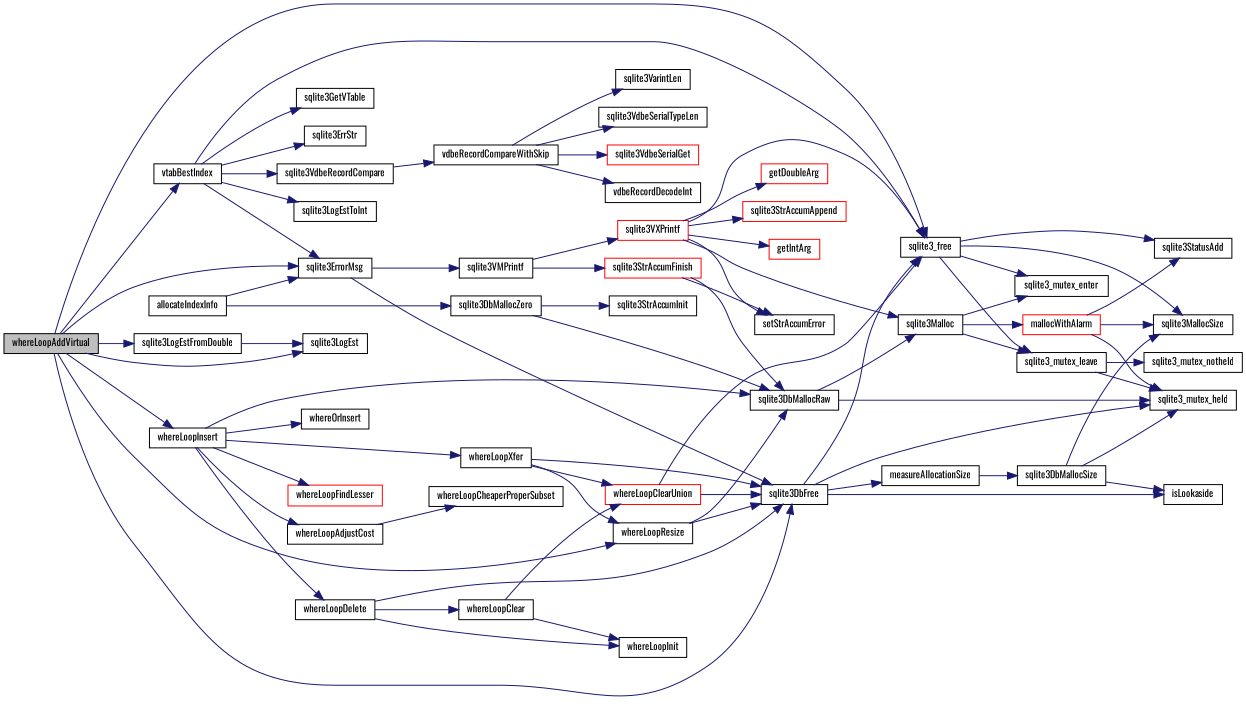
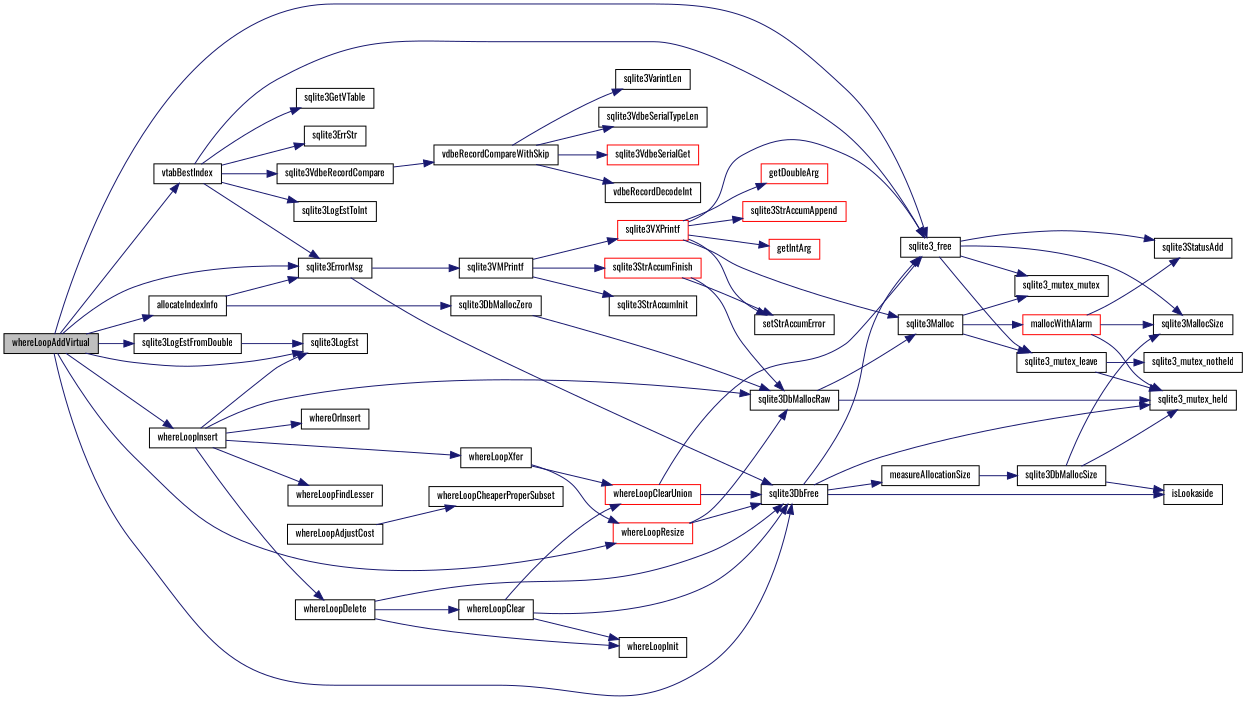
node "sqlite3_mutex_enter": label "sqlite3_mutex_enter" -> "sqlite3_mutex_mutex"
edge "sqlite3DbMallocZero" -> "sqlite3StrAccumInit": now "sqlite3VMPrintf" -> "sqlite3StrAccumInit"
edge "whereLoopAddVirtual" -> "allocateIndexInfo": added
edge "whereLoopXfer" -> "sqlite3DbFree": now "whereLoopClear" -> "sqlite3DbFree"
edge "whereLoopInsert" -> "whereLoopAdjustCost": now "whereLoopInsert" -> "sqlite3LogEst"
node "whereLoopFindLesser": color red -> black
node "whereLoopResize": color black -> red
